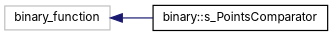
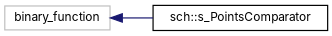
node "binary::s_PointsComparator": label "binary::s_PointsComparator" -> "sch::s_PointsComparator"
